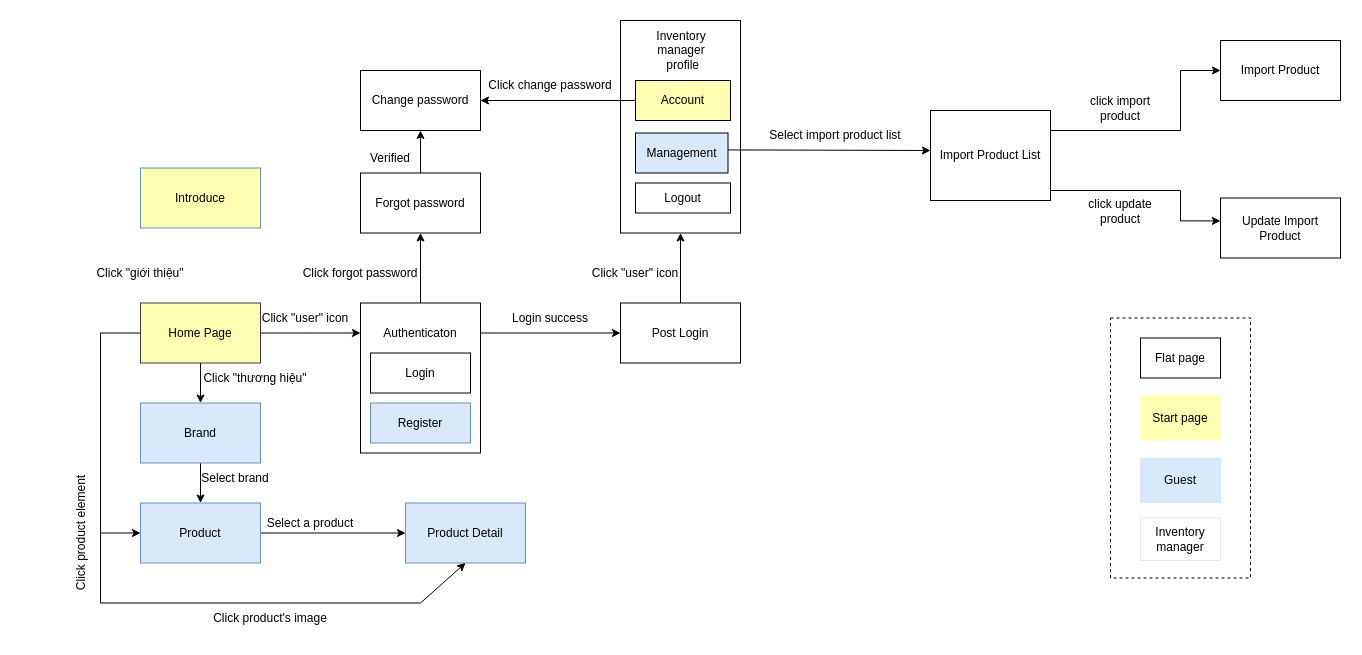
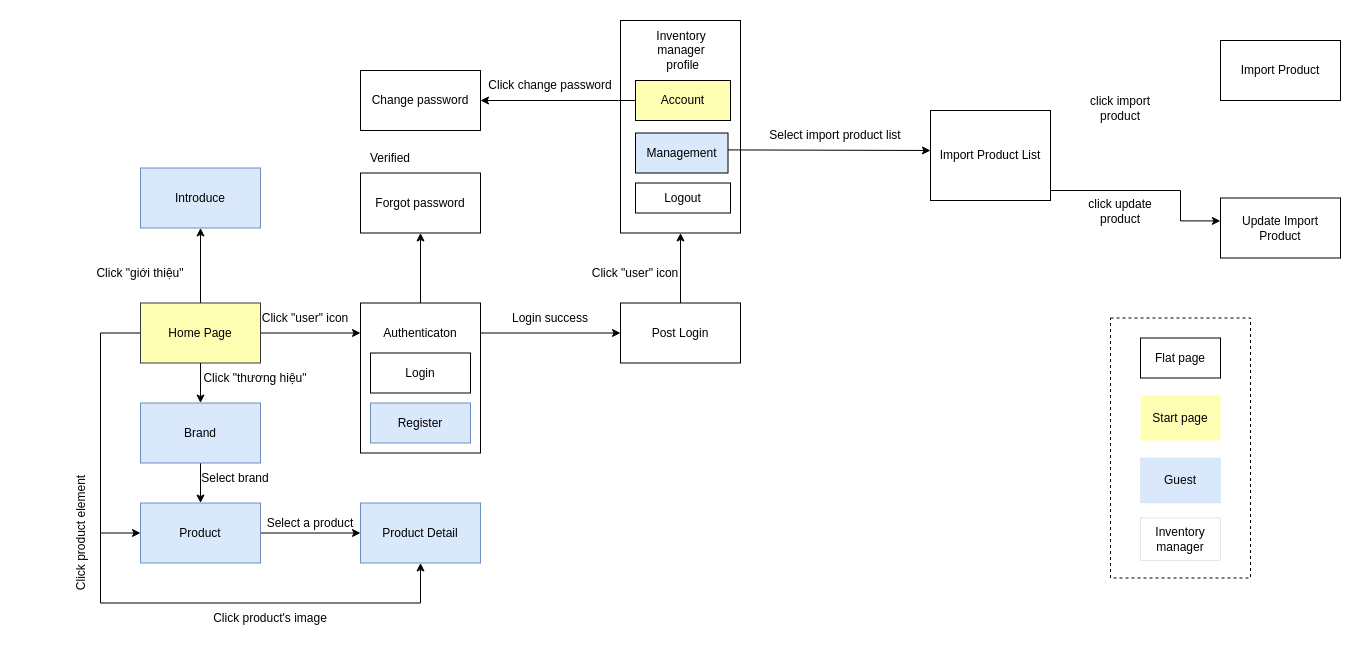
edge "Import Product List" -> "Import Product": removed
edge "Forgot password" -> "Change password": removed
node "Introduce": fillcolor #ffffb3 -> #dae8fc
edge "Home Page" -> "Introduce": added
node "Click forgot password": removed
node "Product Detail": moved (466, 533) -> (421, 533)
